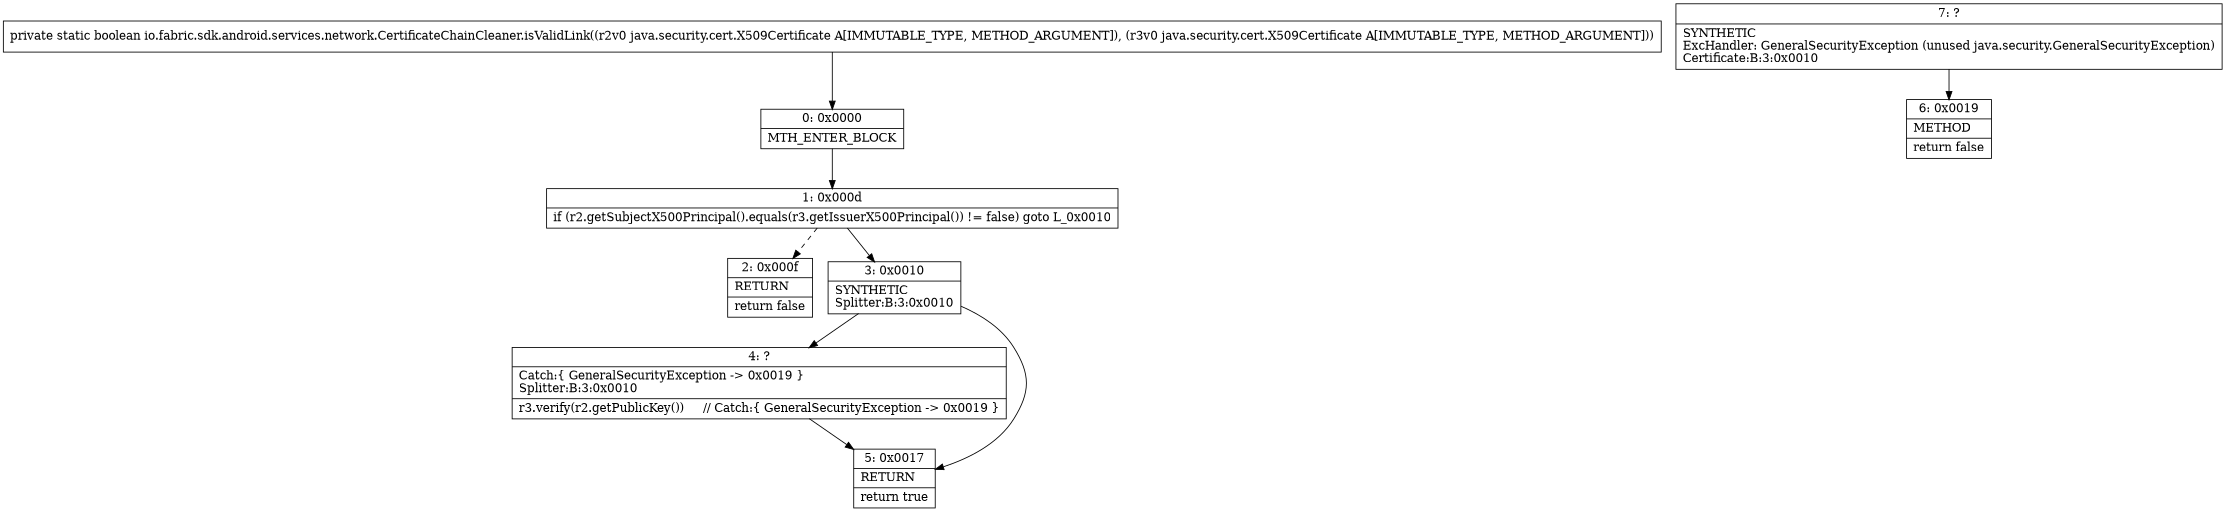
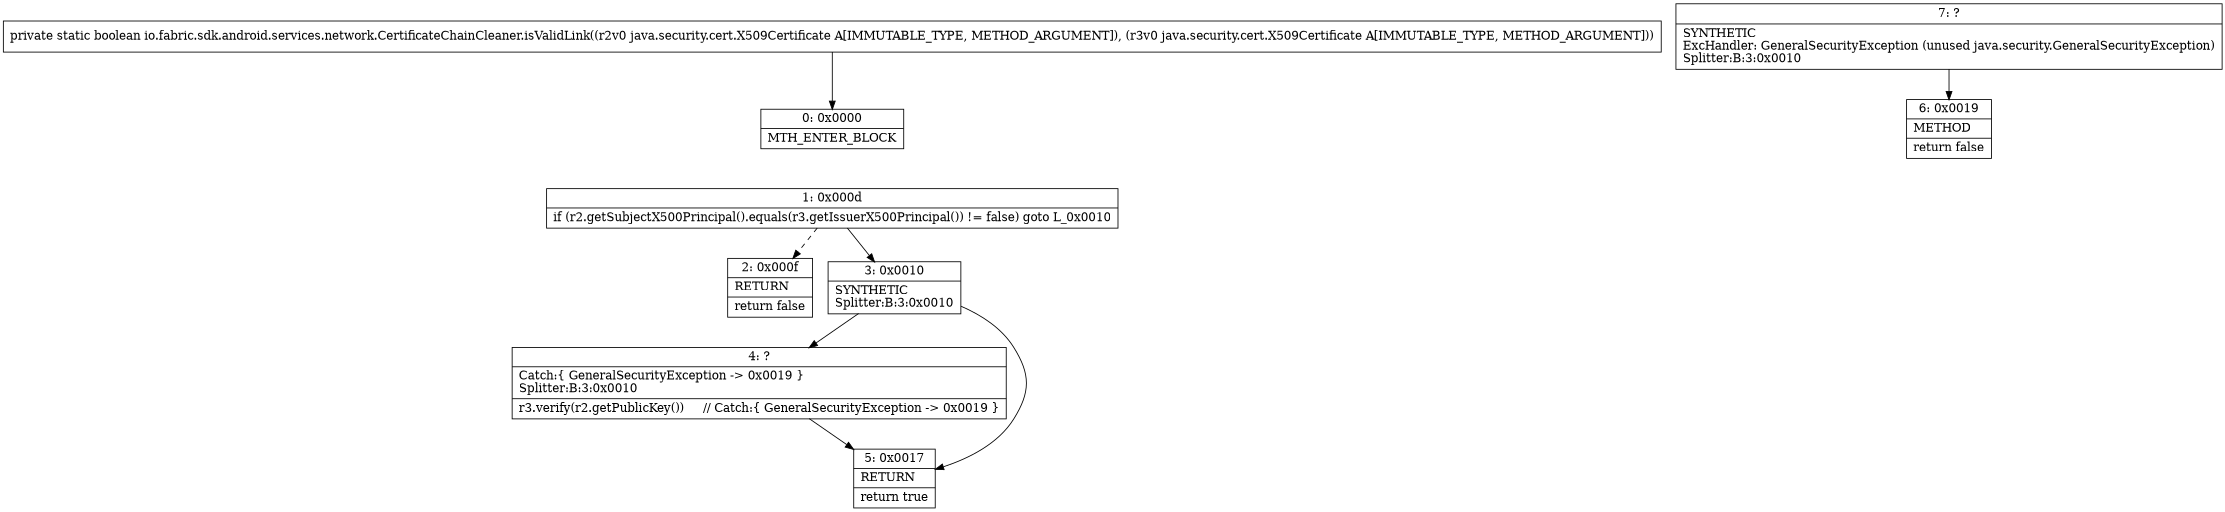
node "7: ?": text "Certificate:B:3:0x0010" -> "Splitter:B:3:0x0010"
edge "0: 0x0000" -> "1: 0x000d": removed
